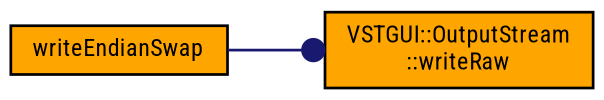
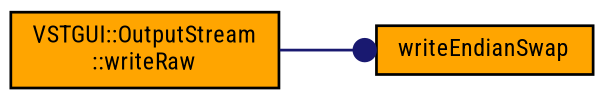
edge "writeEndianSwap" -> "VSTGUI::OutputStream ::writeRaw": reversed
